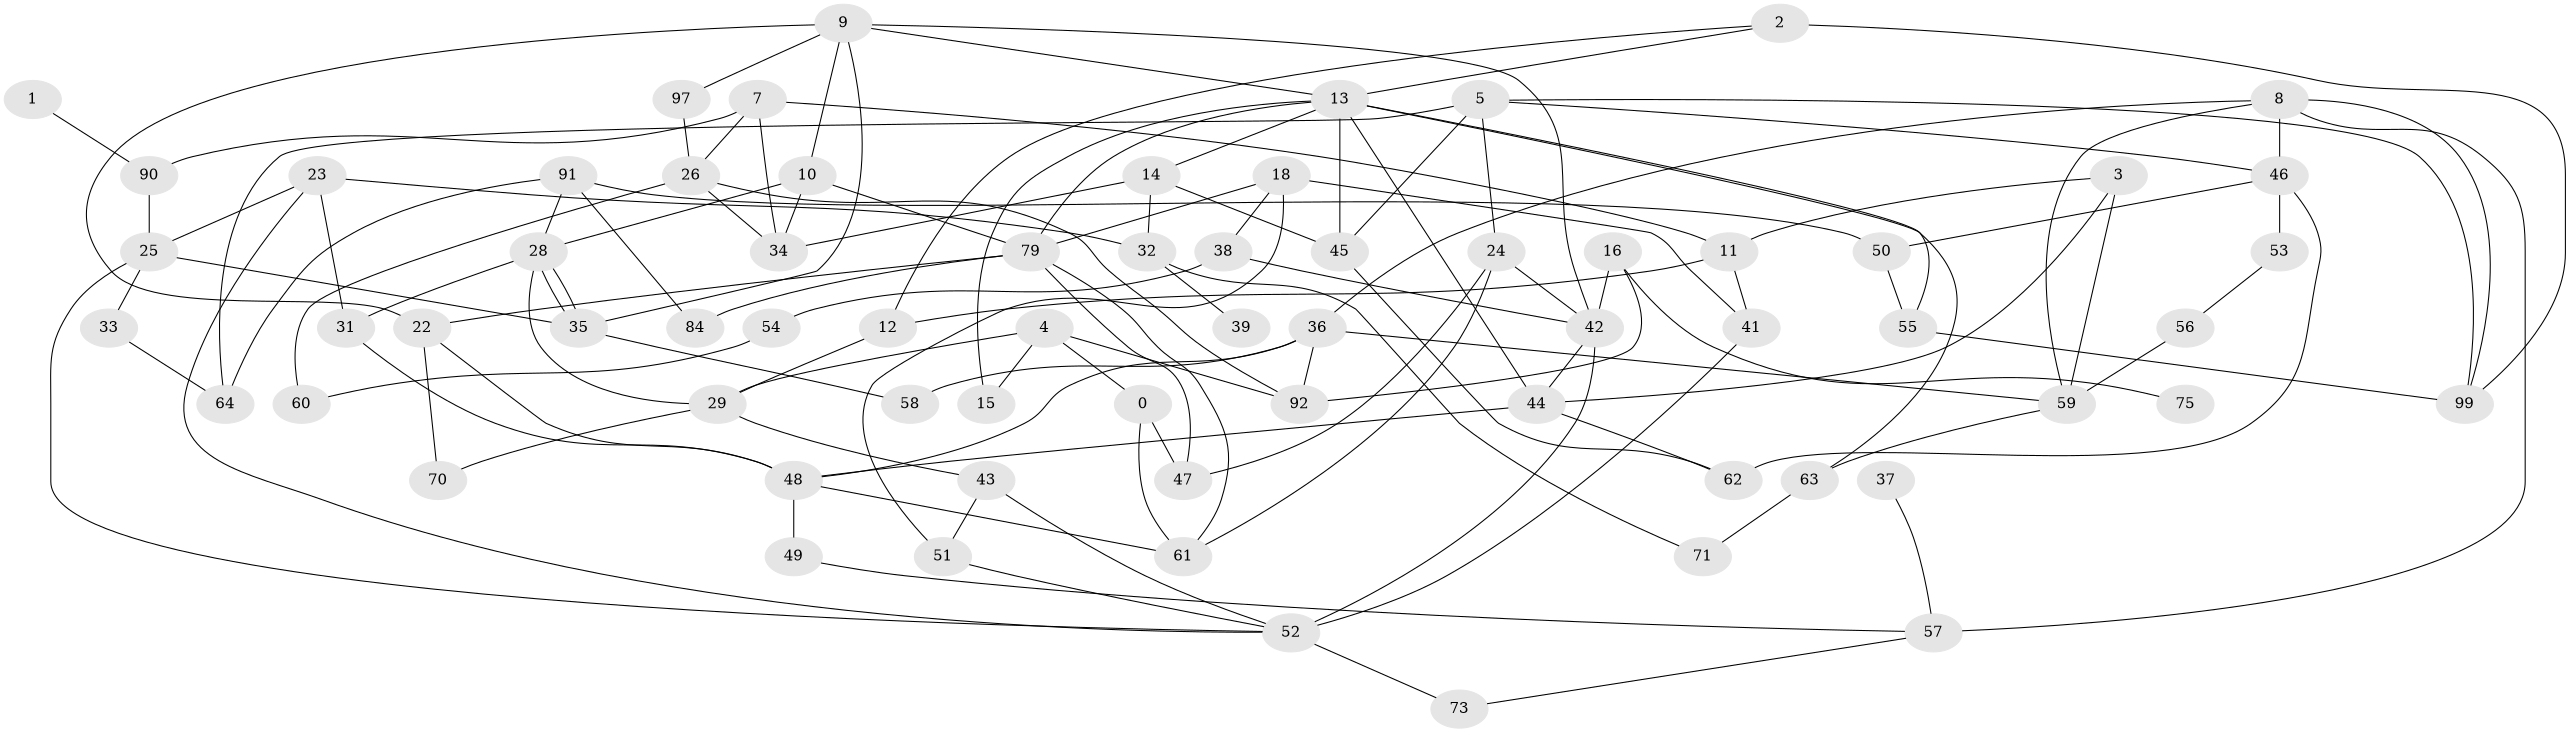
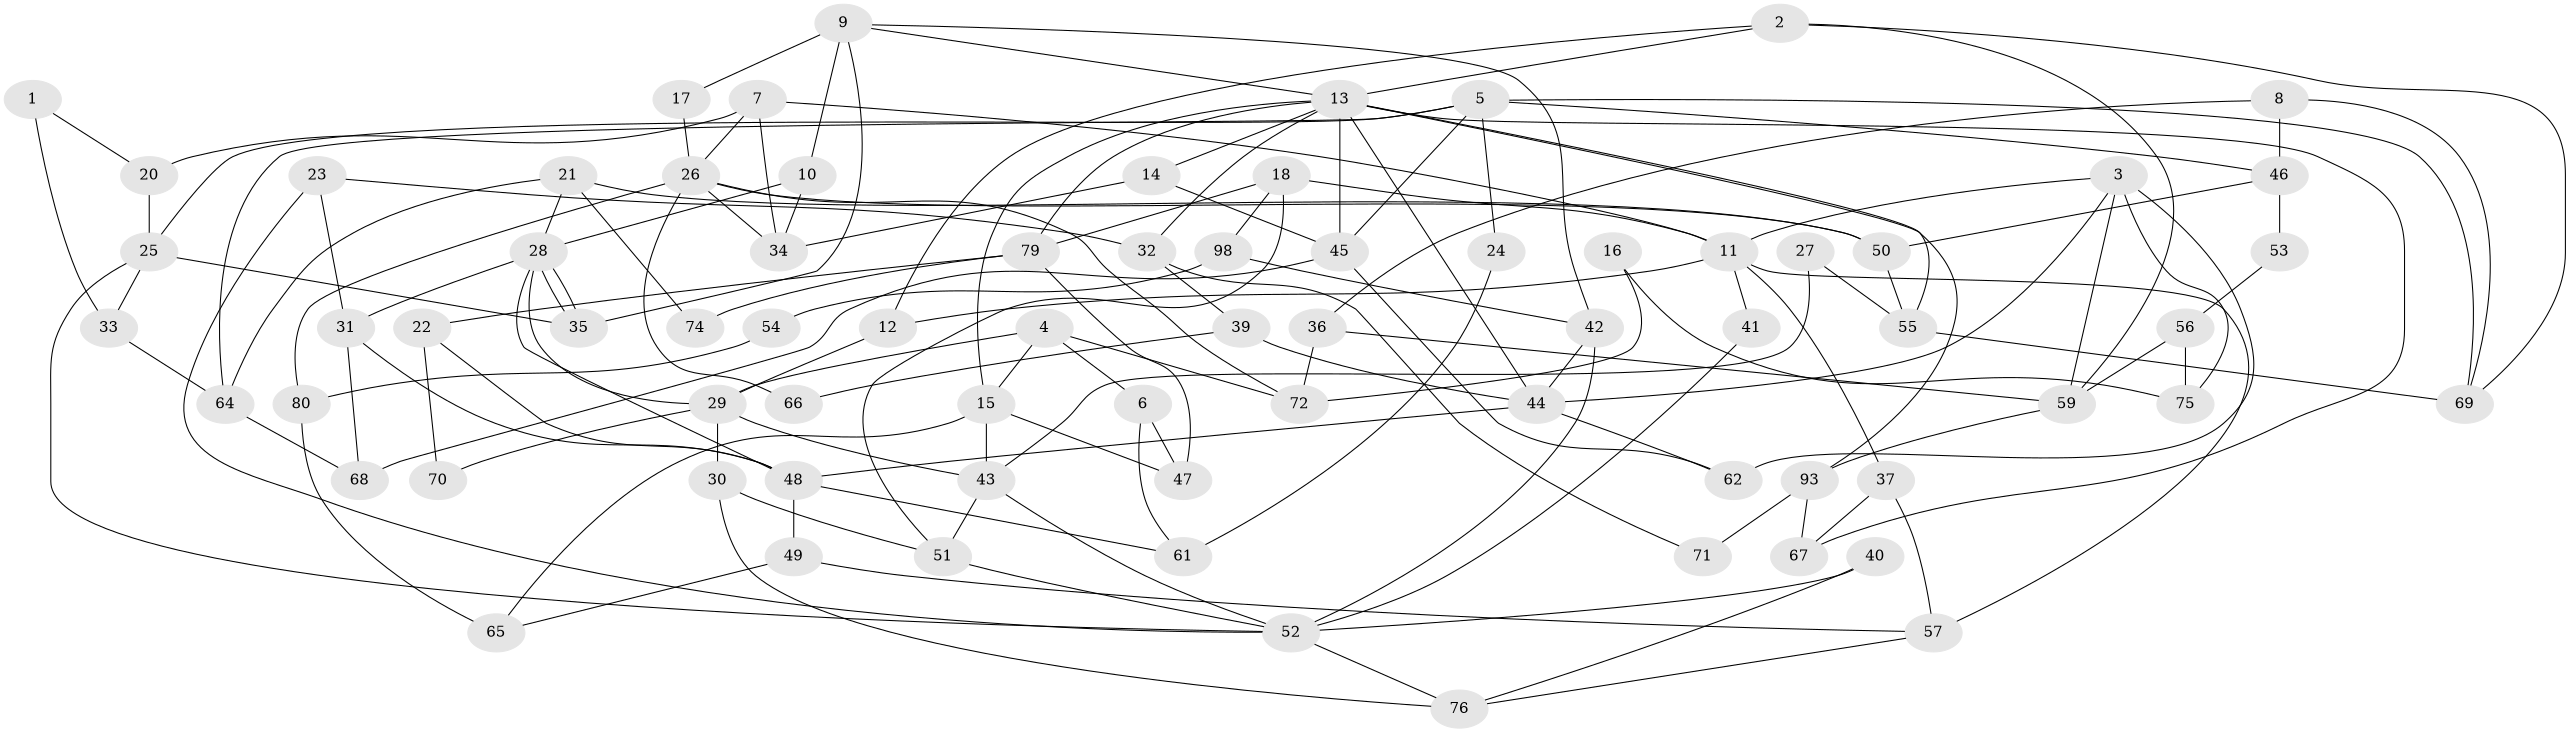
edge "9" -- "22": removed
node "97": label "97" -> "17"
edge "8" -- "59": now "2" -- "59"
node "90": label "90" -> "20"
node "91": label "91" -> "21"
edge "26" -- "50": added
edge "23" -- "25": now "5" -- "25"
edge "18" -- "41": now "18" -- "11"
edge "1" -- "33": added
edge "14" -- "32": now "13" -- "32"
edge "10" -- "79": removed
node "38": label "38" -> "98"
node "27": added
edge "3" -- "75": added
edge "16" -- "42": removed
edge "24" -- "42": removed
node "84": label "84" -> "74"
edge "11" -- "37": added
edge "56" -- "75": added
edge "39" -- "44": added
edge "79" -- "61": removed
edge "36" -- "48": now "28" -- "48"
node "60": label "60" -> "80"
node "66": added
node "58": removed
node "0": label "0" -> "6"
node "92": label "92" -> "72"
node "99": label "99" -> "69"
edge "24" -- "47": now "15" -- "47"
edge "15" -- "43": added
edge "46" -- "62": now "3" -- "62"
node "68": added
node "30": added
node "63": label "63" -> "93"
edge "8" -- "57": now "11" -- "57"
node "67": added
node "40": added
node "65": added
node "73": label "73" -> "76"
